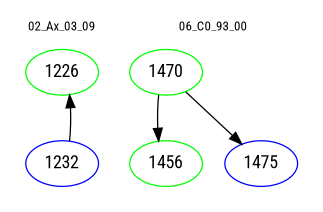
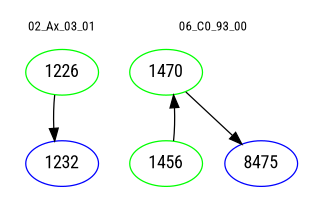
cluster "02_Ax_03_09": label "02_Ax_03_09" -> "02_Ax_03_01"
edge "1470" -> "1456": reversed
edge "1232" -> "1226": reversed
node "1475": label "1475" -> "8475"
